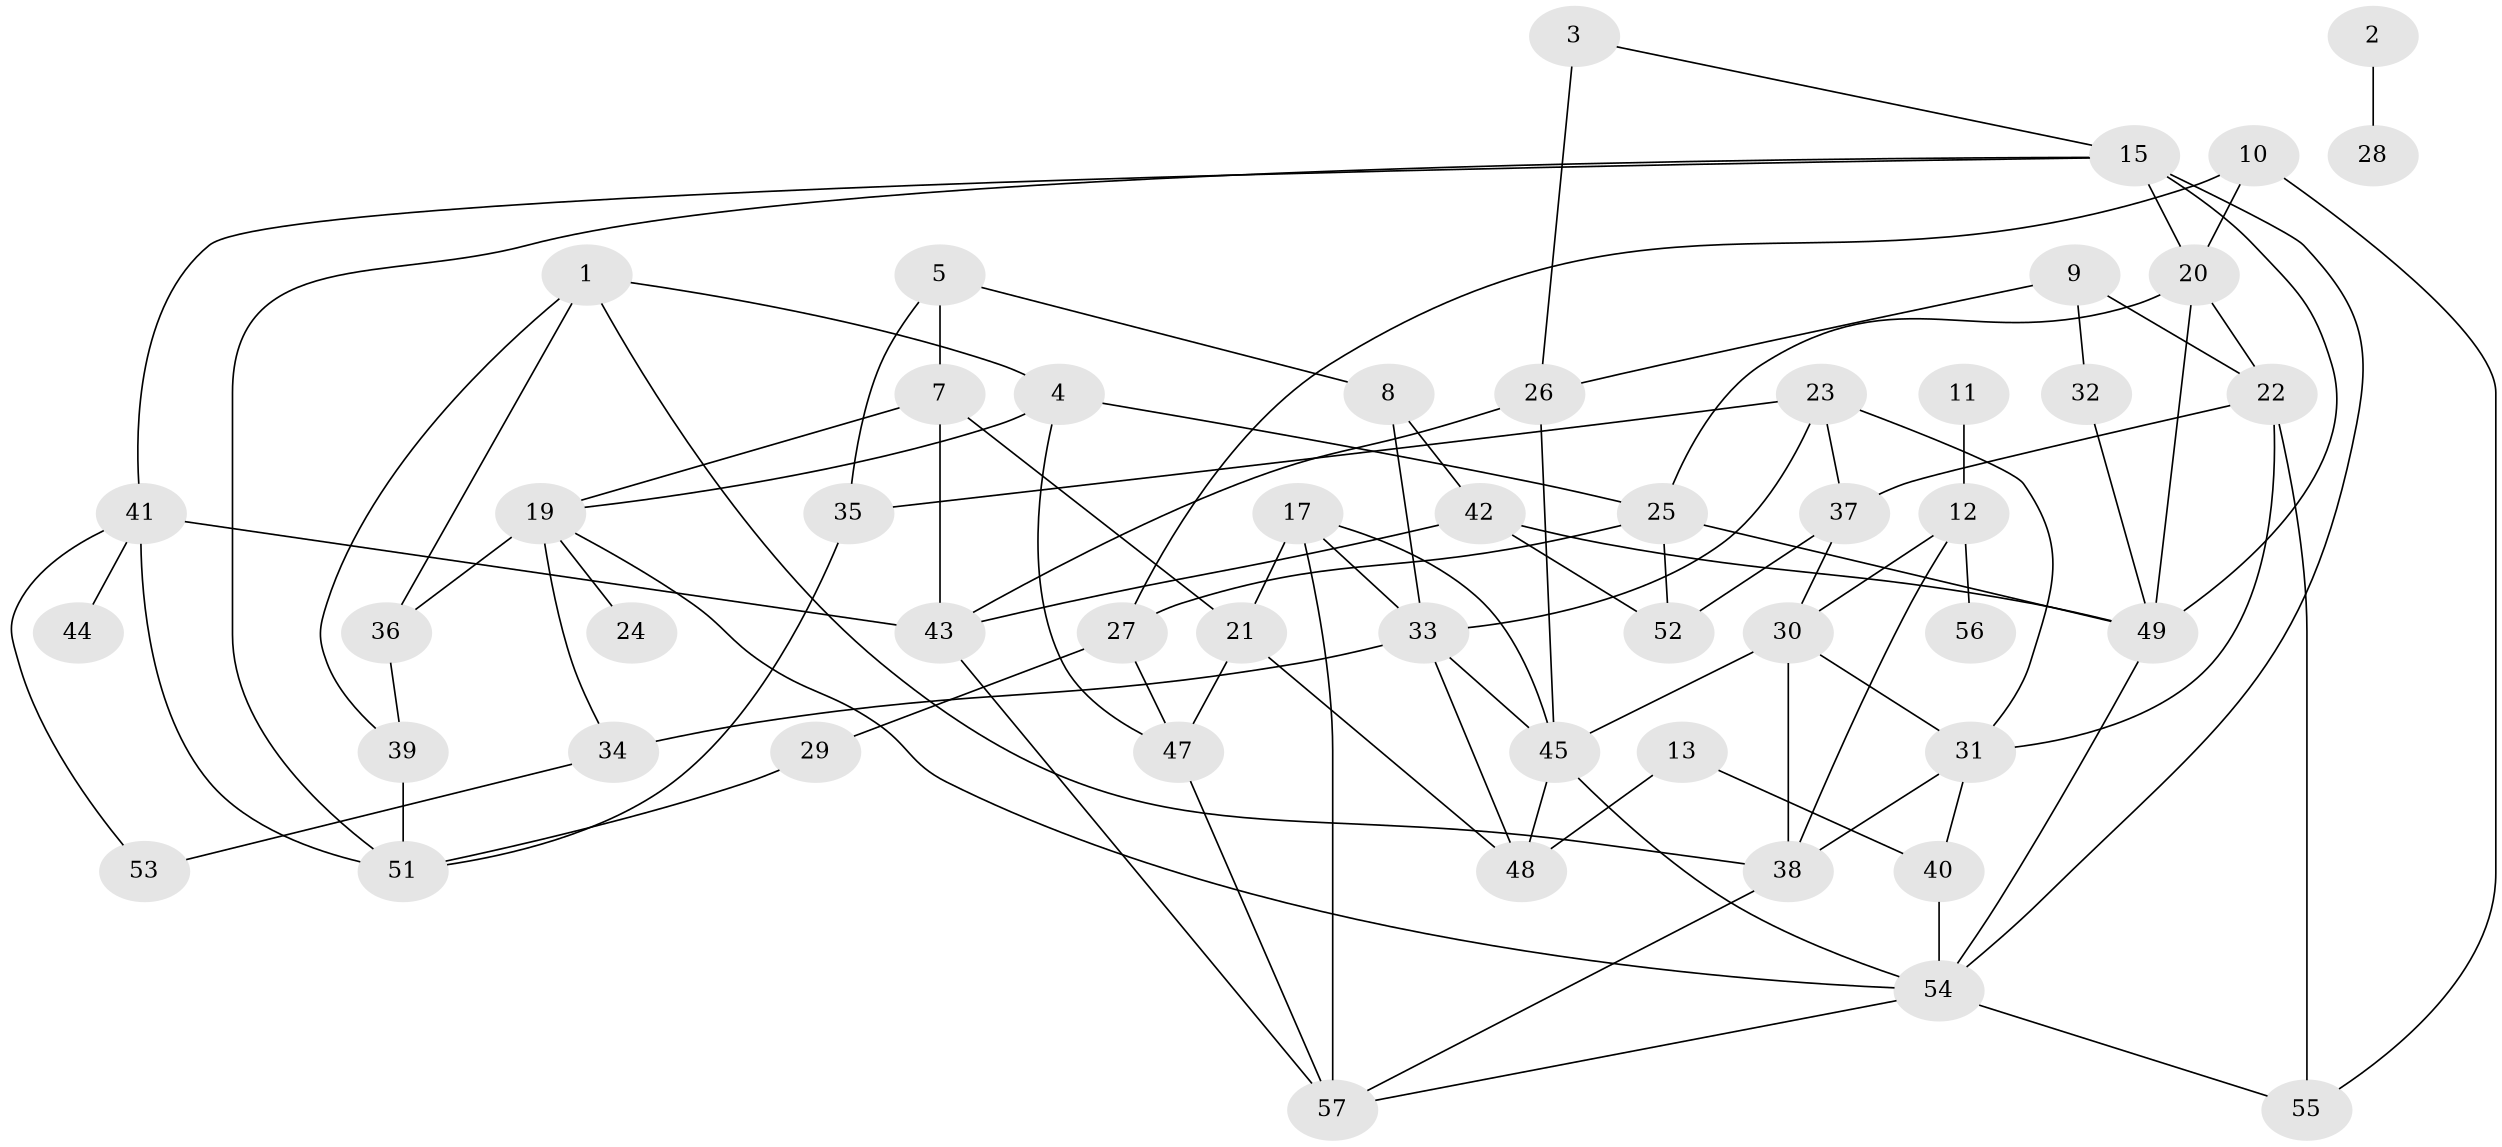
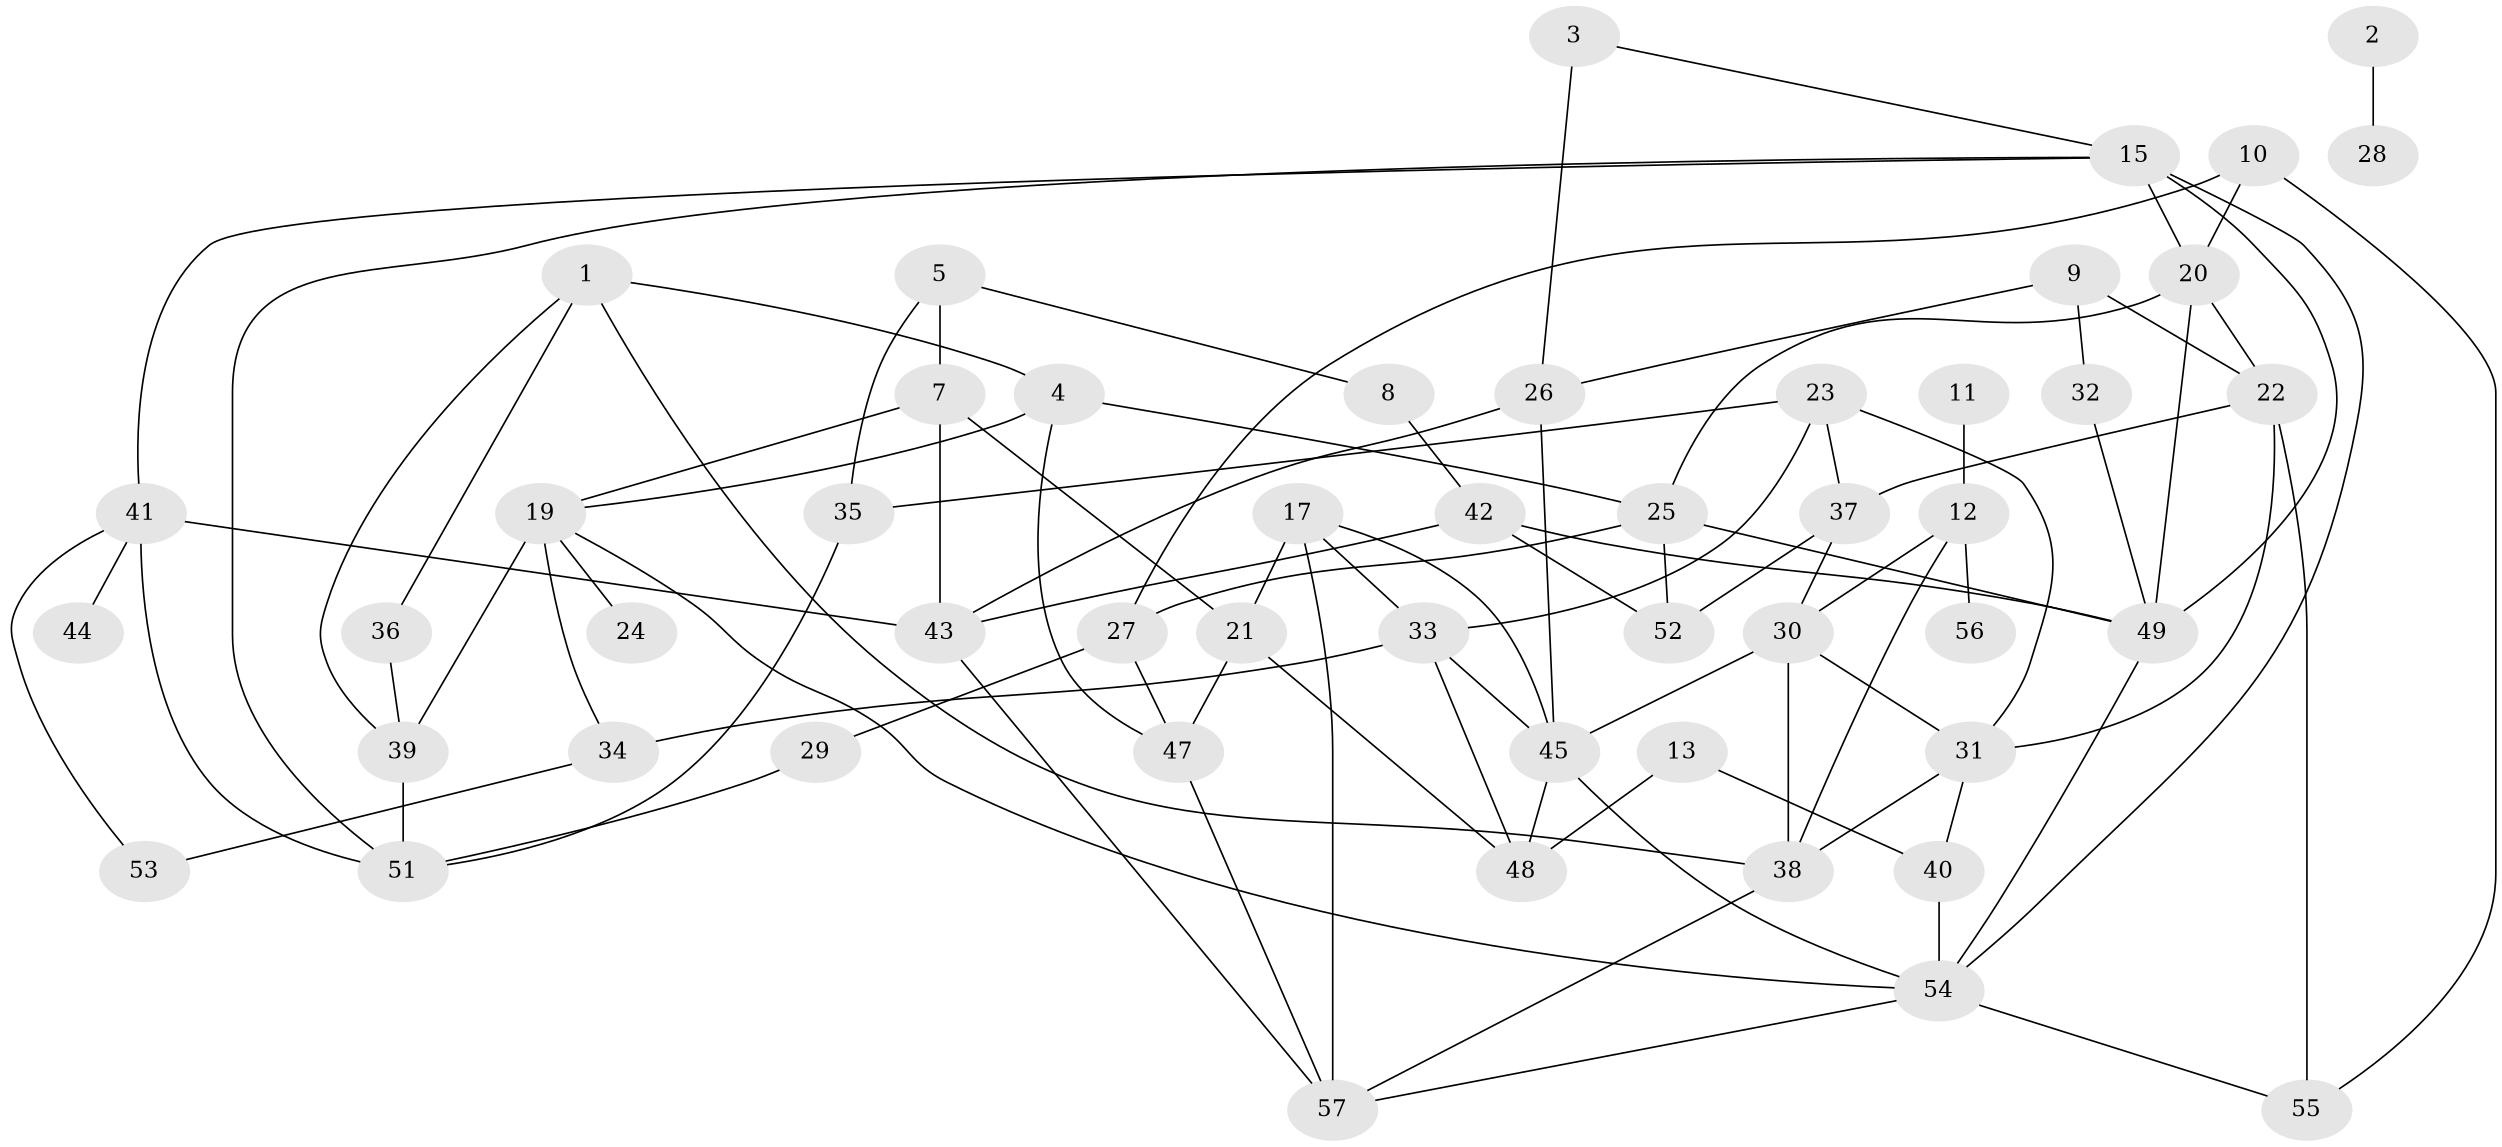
edge "8" -- "33": removed
edge "19" -- "36": now "19" -- "39"
